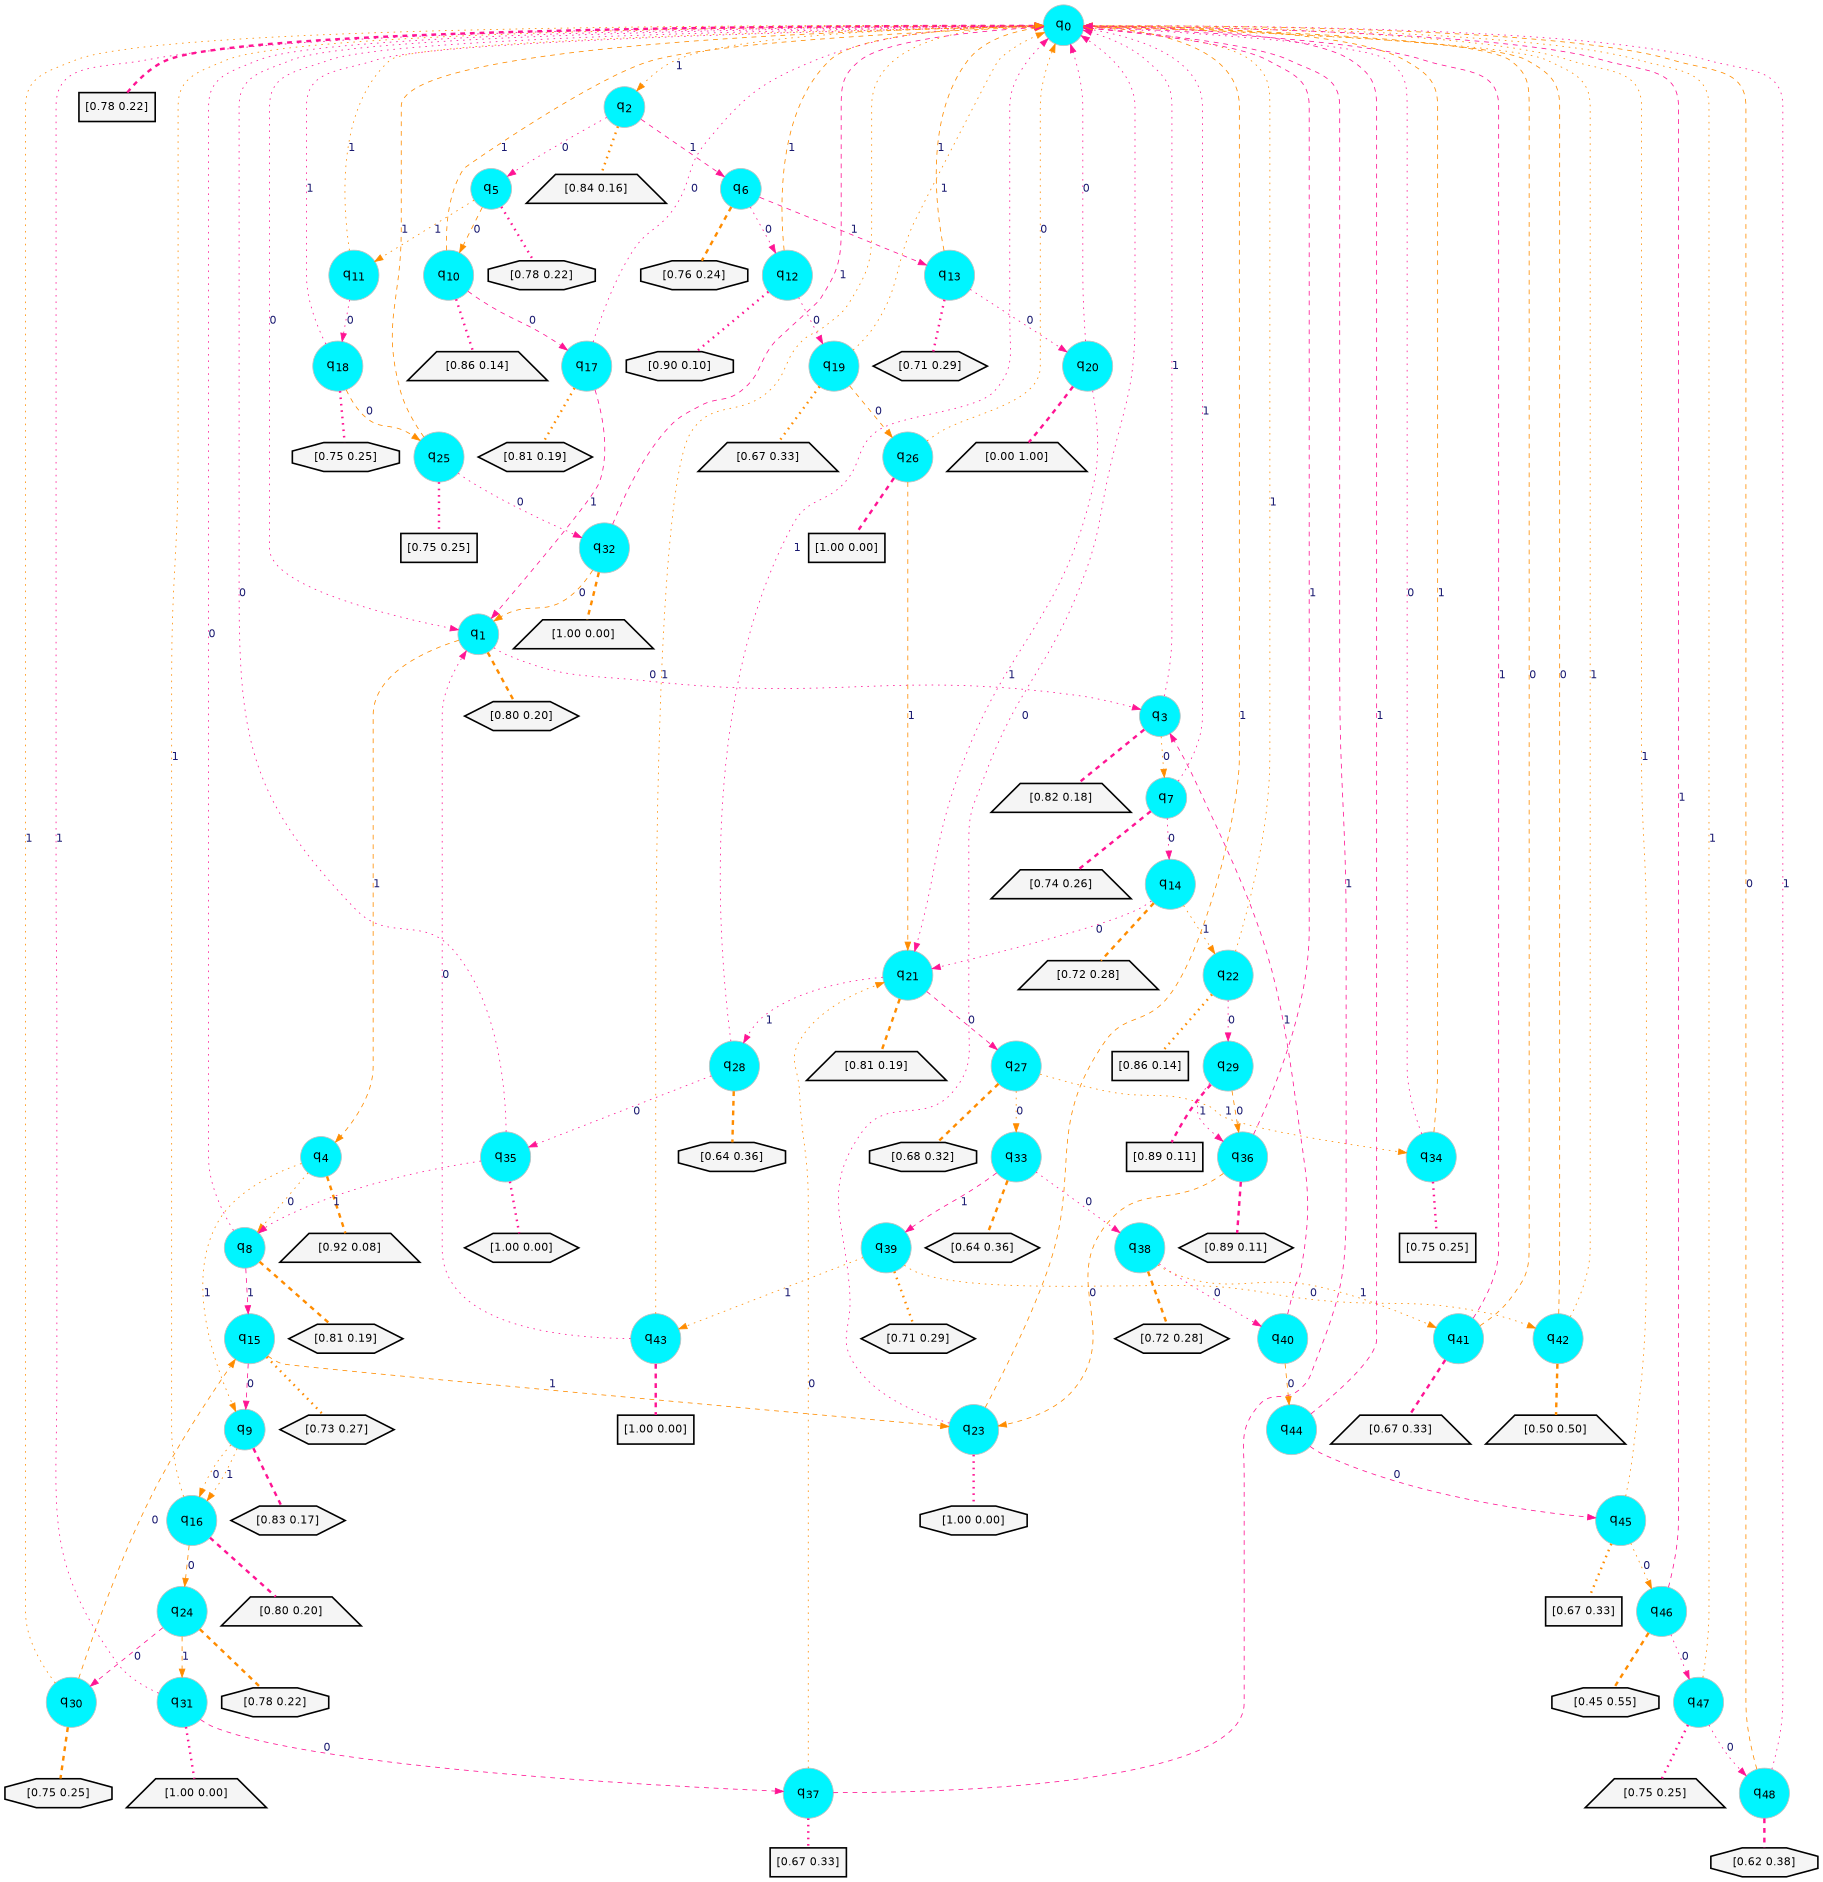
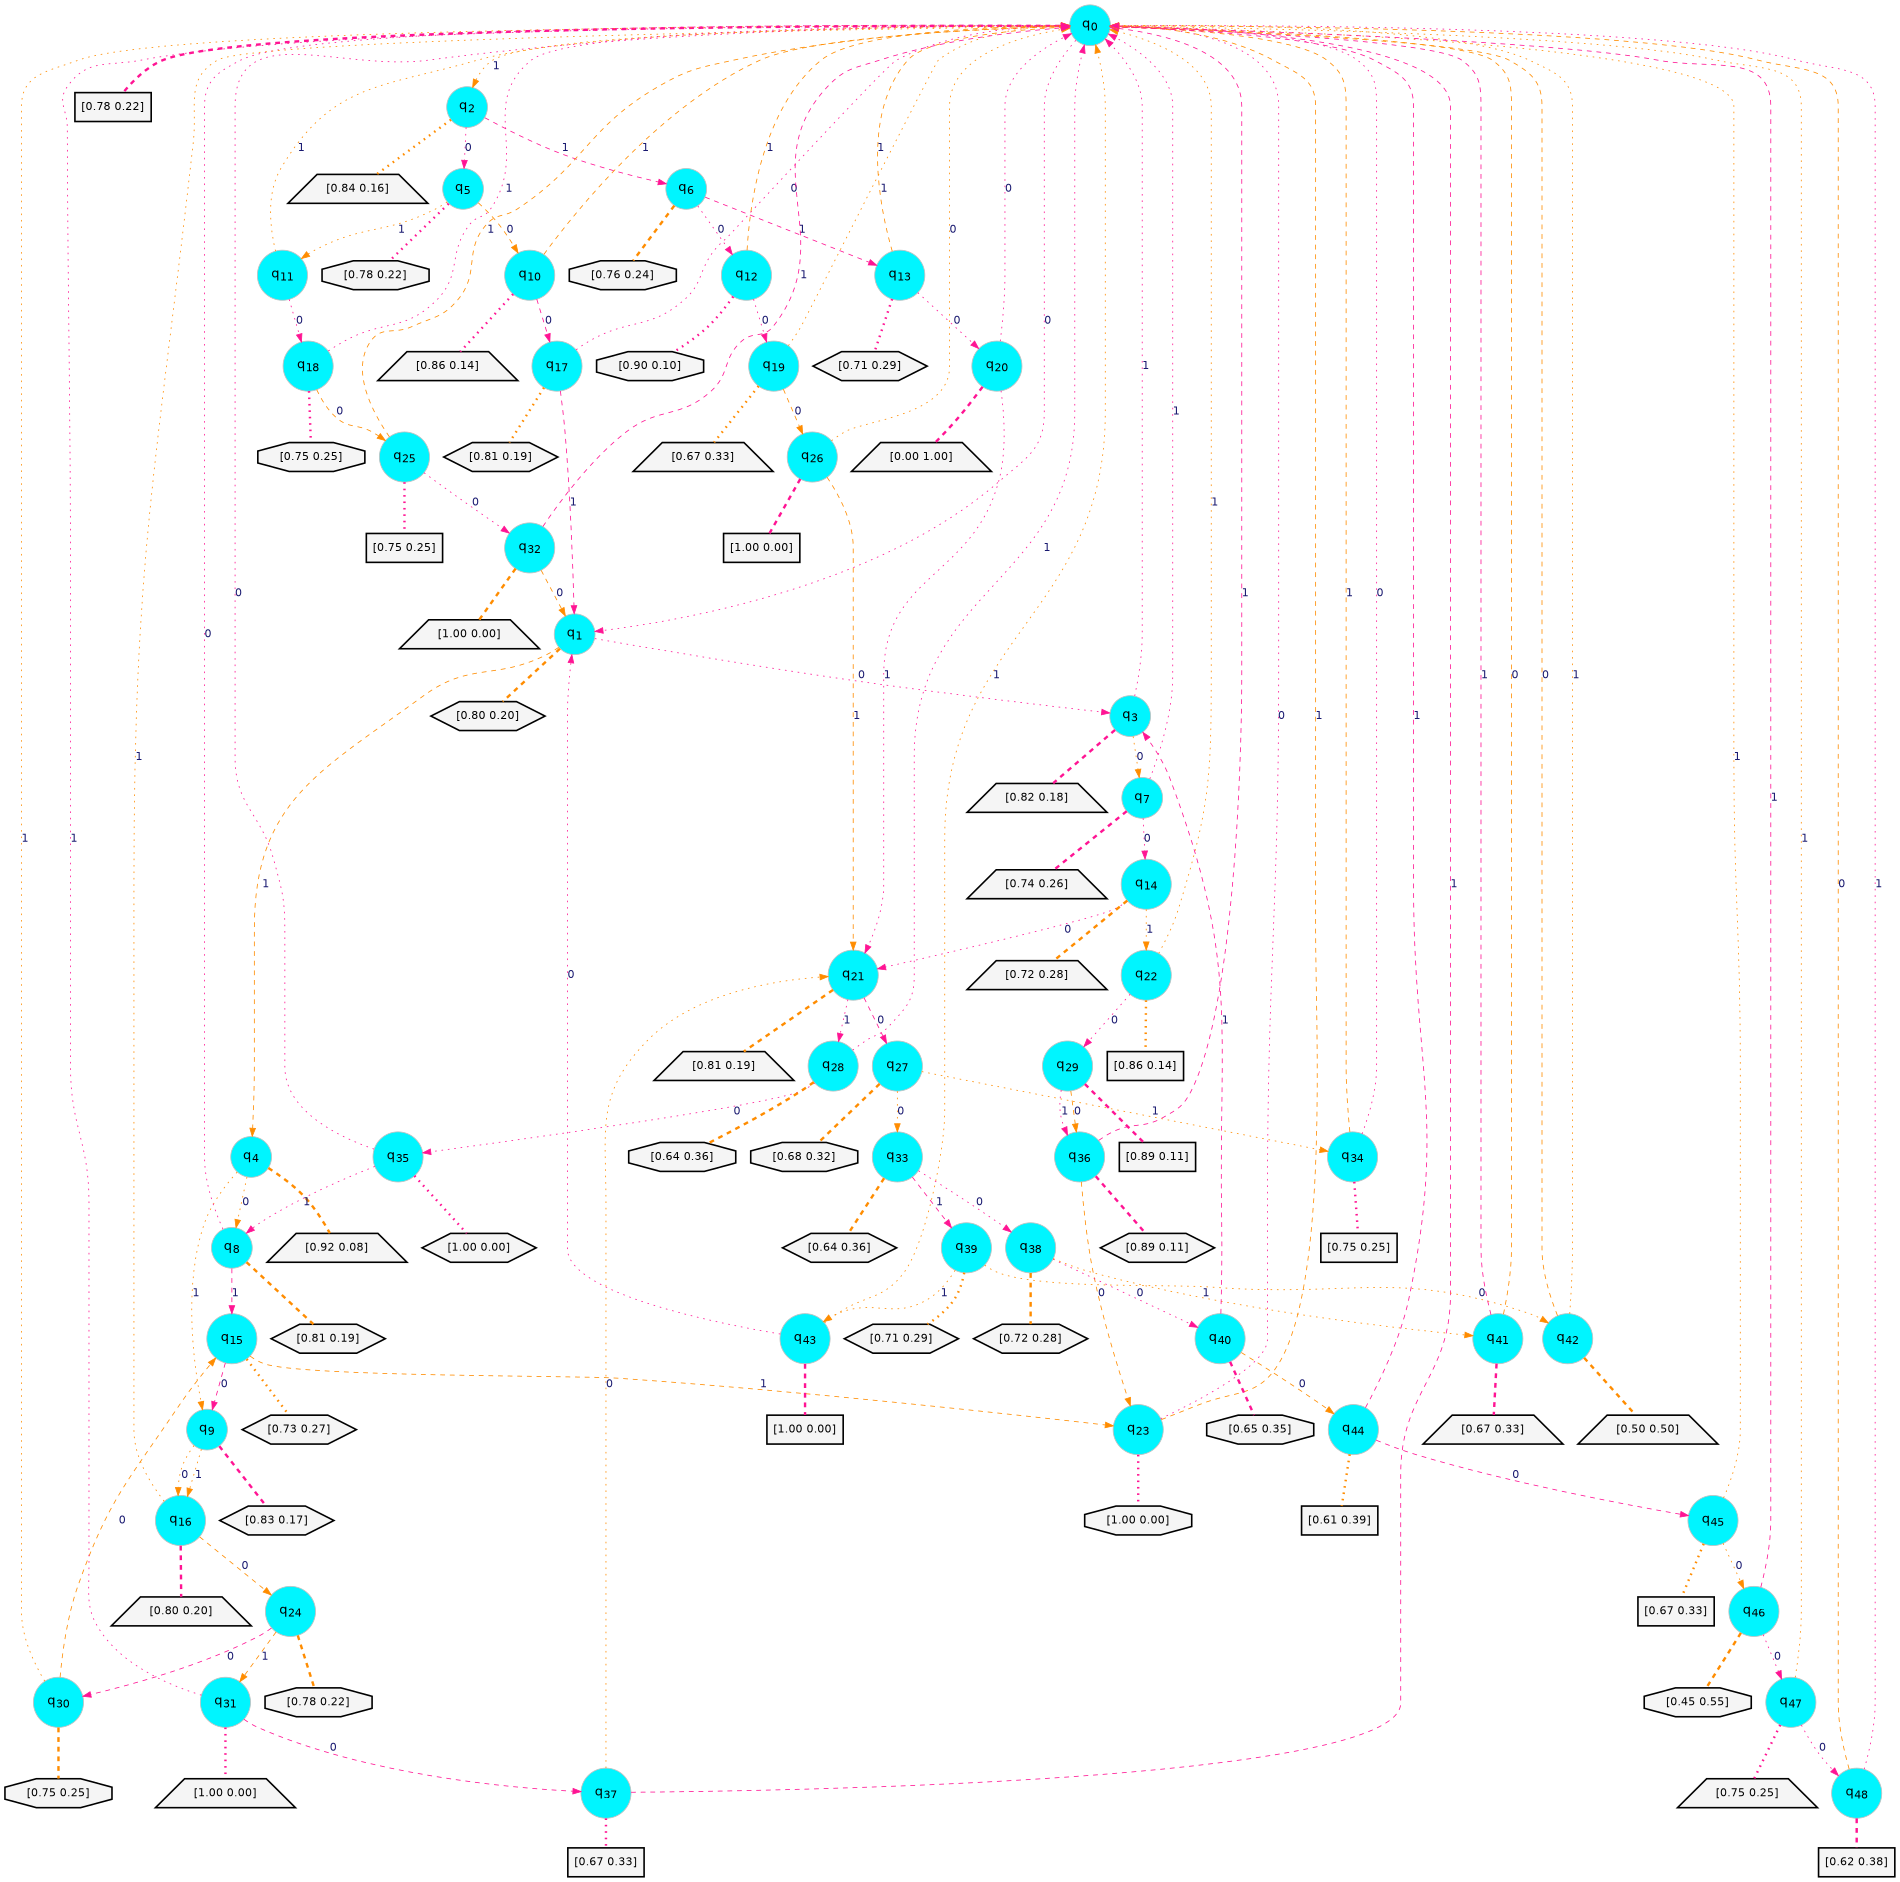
node "[0.65 0.35]": added
node "[0.61 0.39]": added
node "[0.62 0.38]": shape octagon -> box
